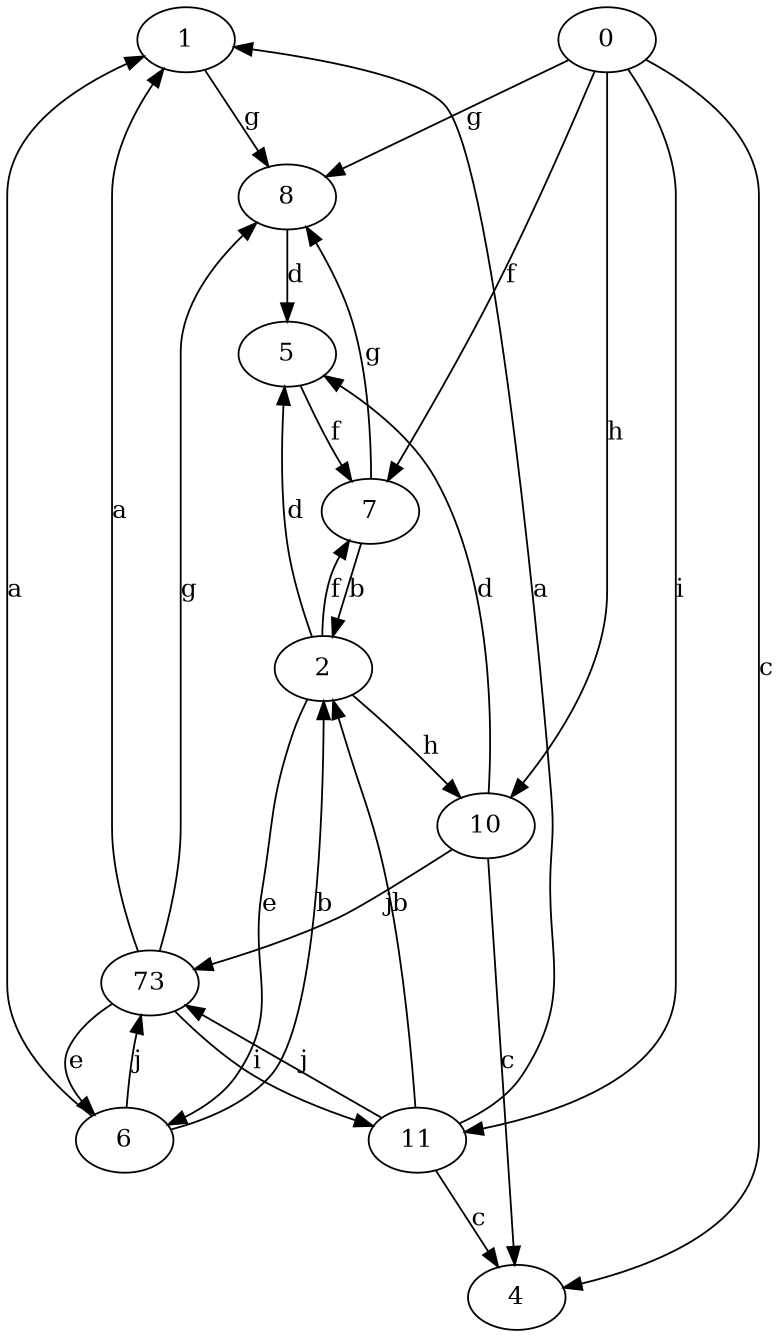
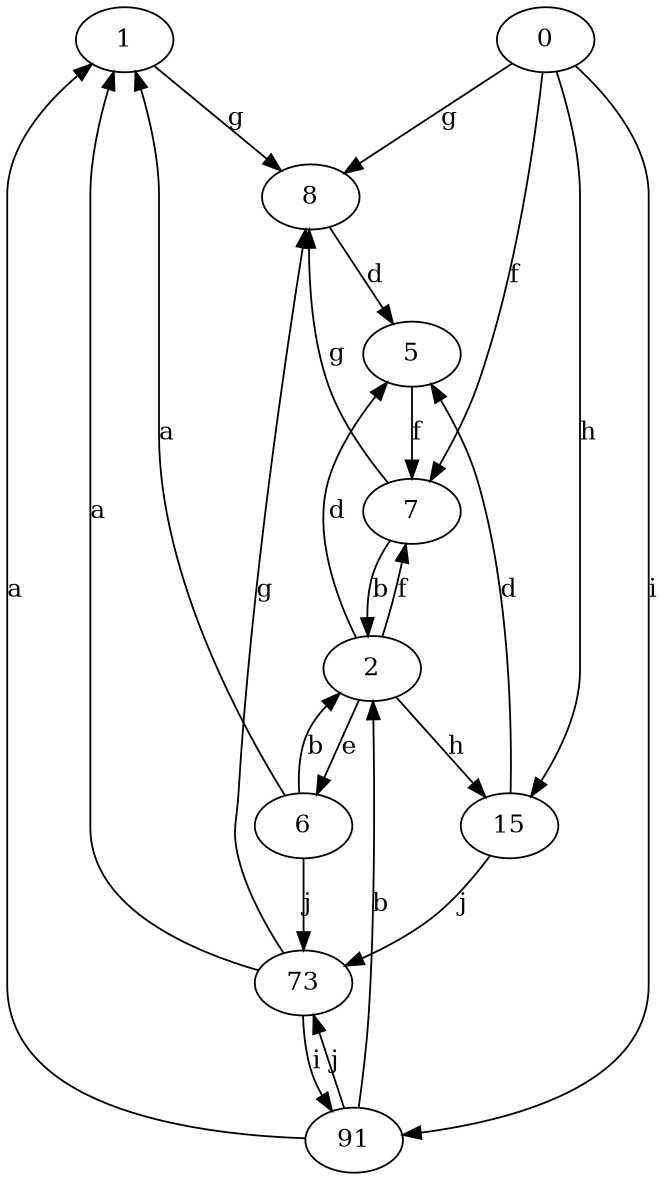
node "10": label "10" -> "15"
edge "73" -> "6": removed, label "e"
node "11": label "11" -> "91"
node "4": removed
